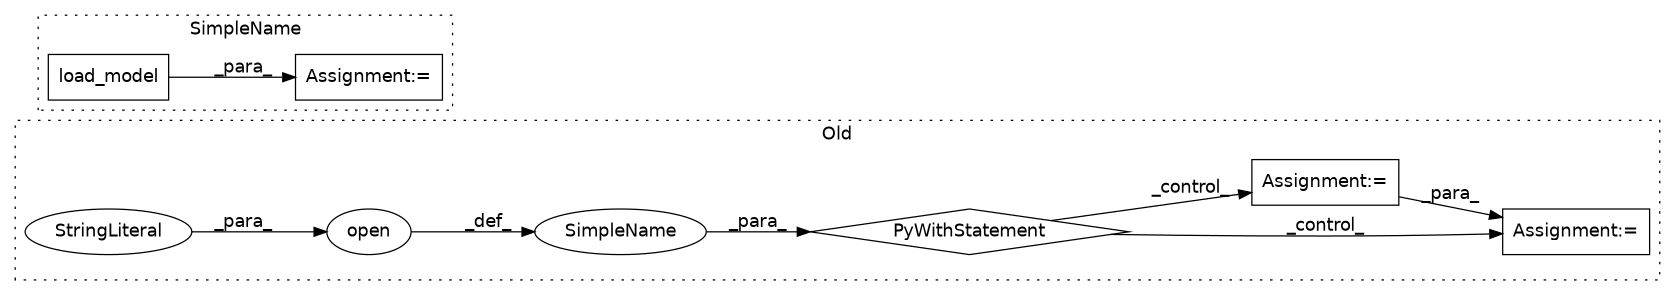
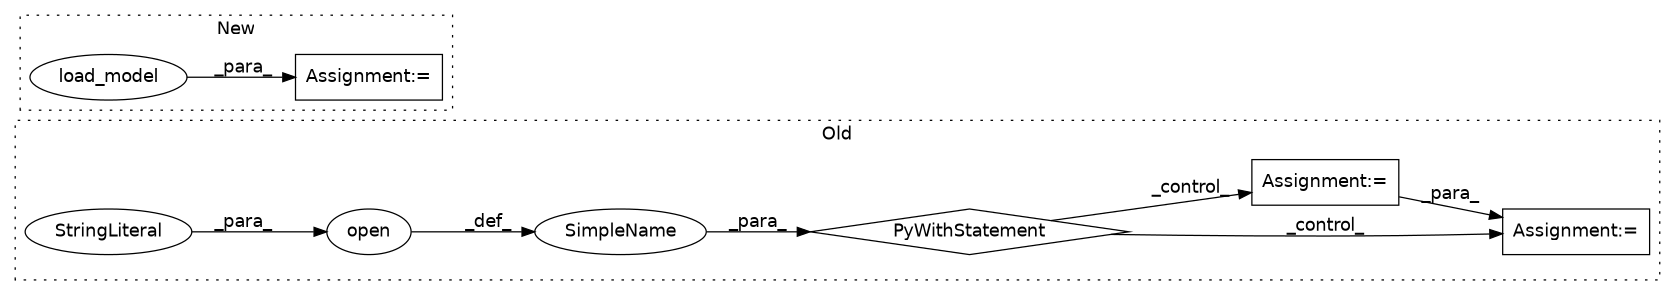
cluster "SimpleName": label "SimpleName" -> "New"
node "load_model": shape box -> ellipse
